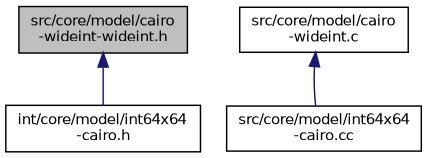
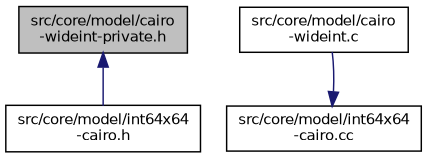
node "src/core/model/cairo -wideint-wideint.h": label "src/core/model/cairo -wideint-wideint.h" -> "src/core/model/cairo -wideint-private.h"
edge "src/core/model/int64x64 -cairo.cc" -> "src/core/model/cairo -wideint.c": reversed
node "int/core/model/int64x64 -cairo.h": label "int/core/model/int64x64 -cairo.h" -> "src/core/model/int64x64 -cairo.h"
